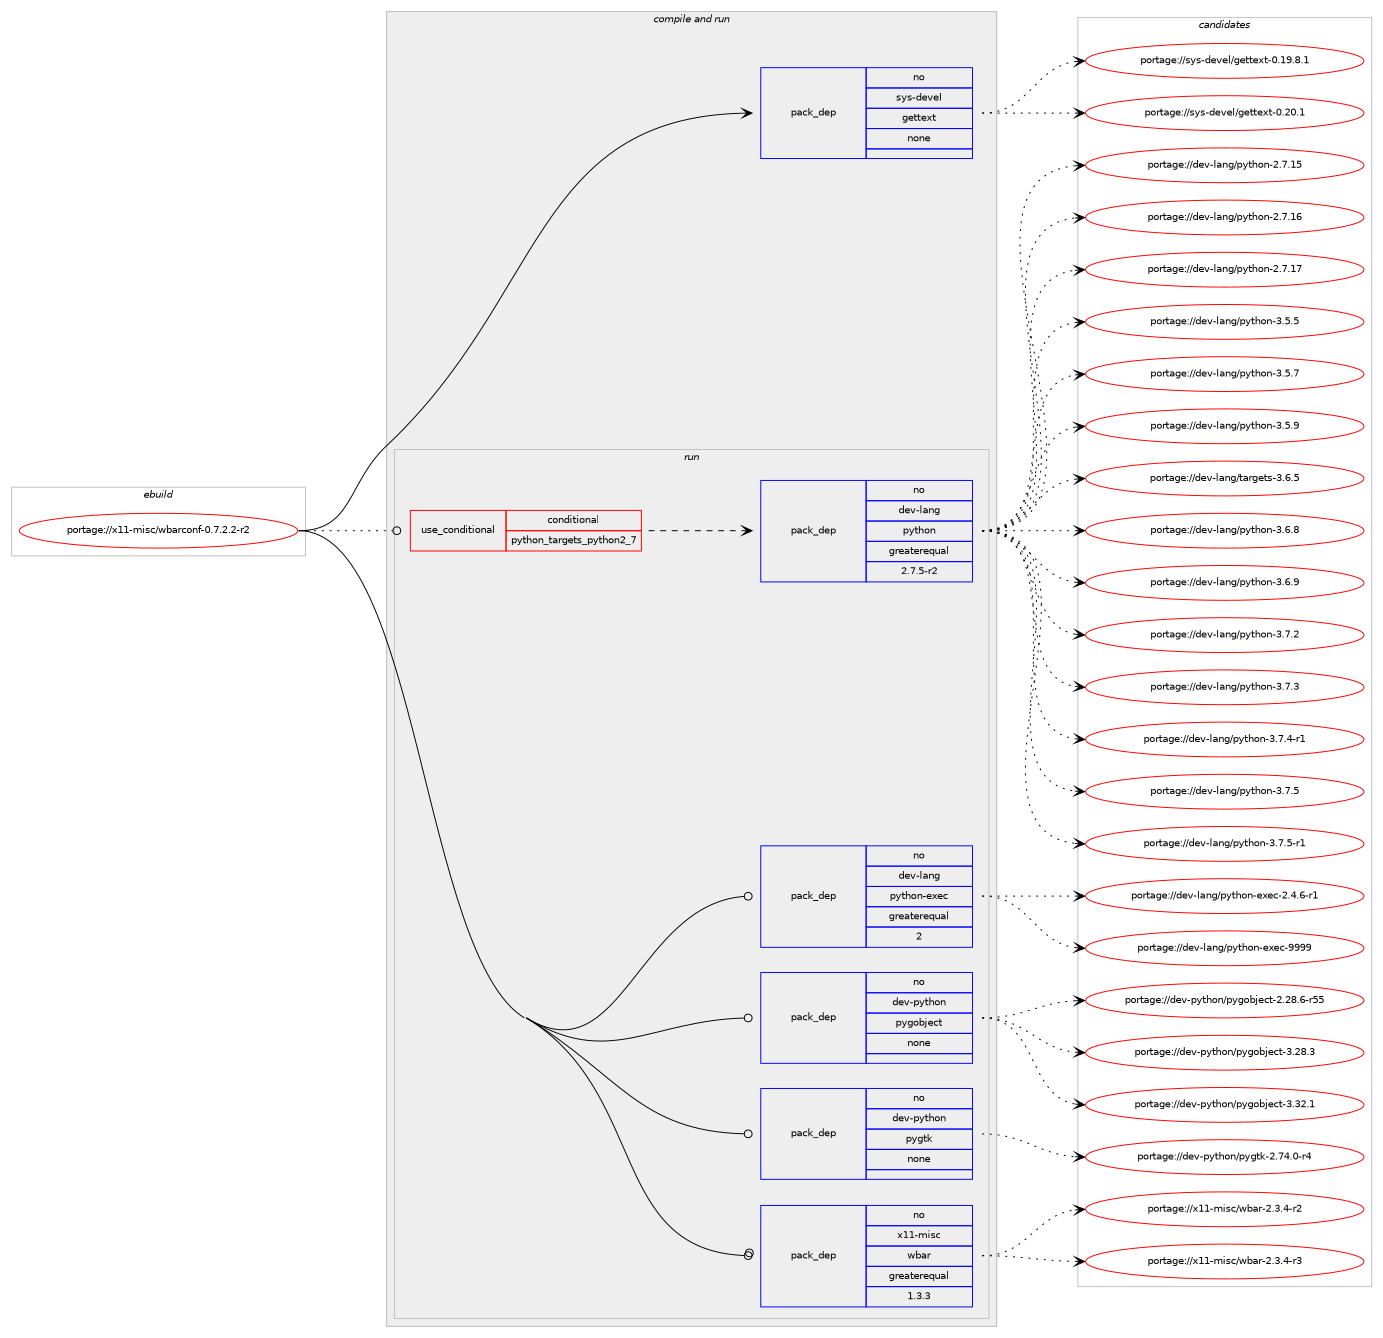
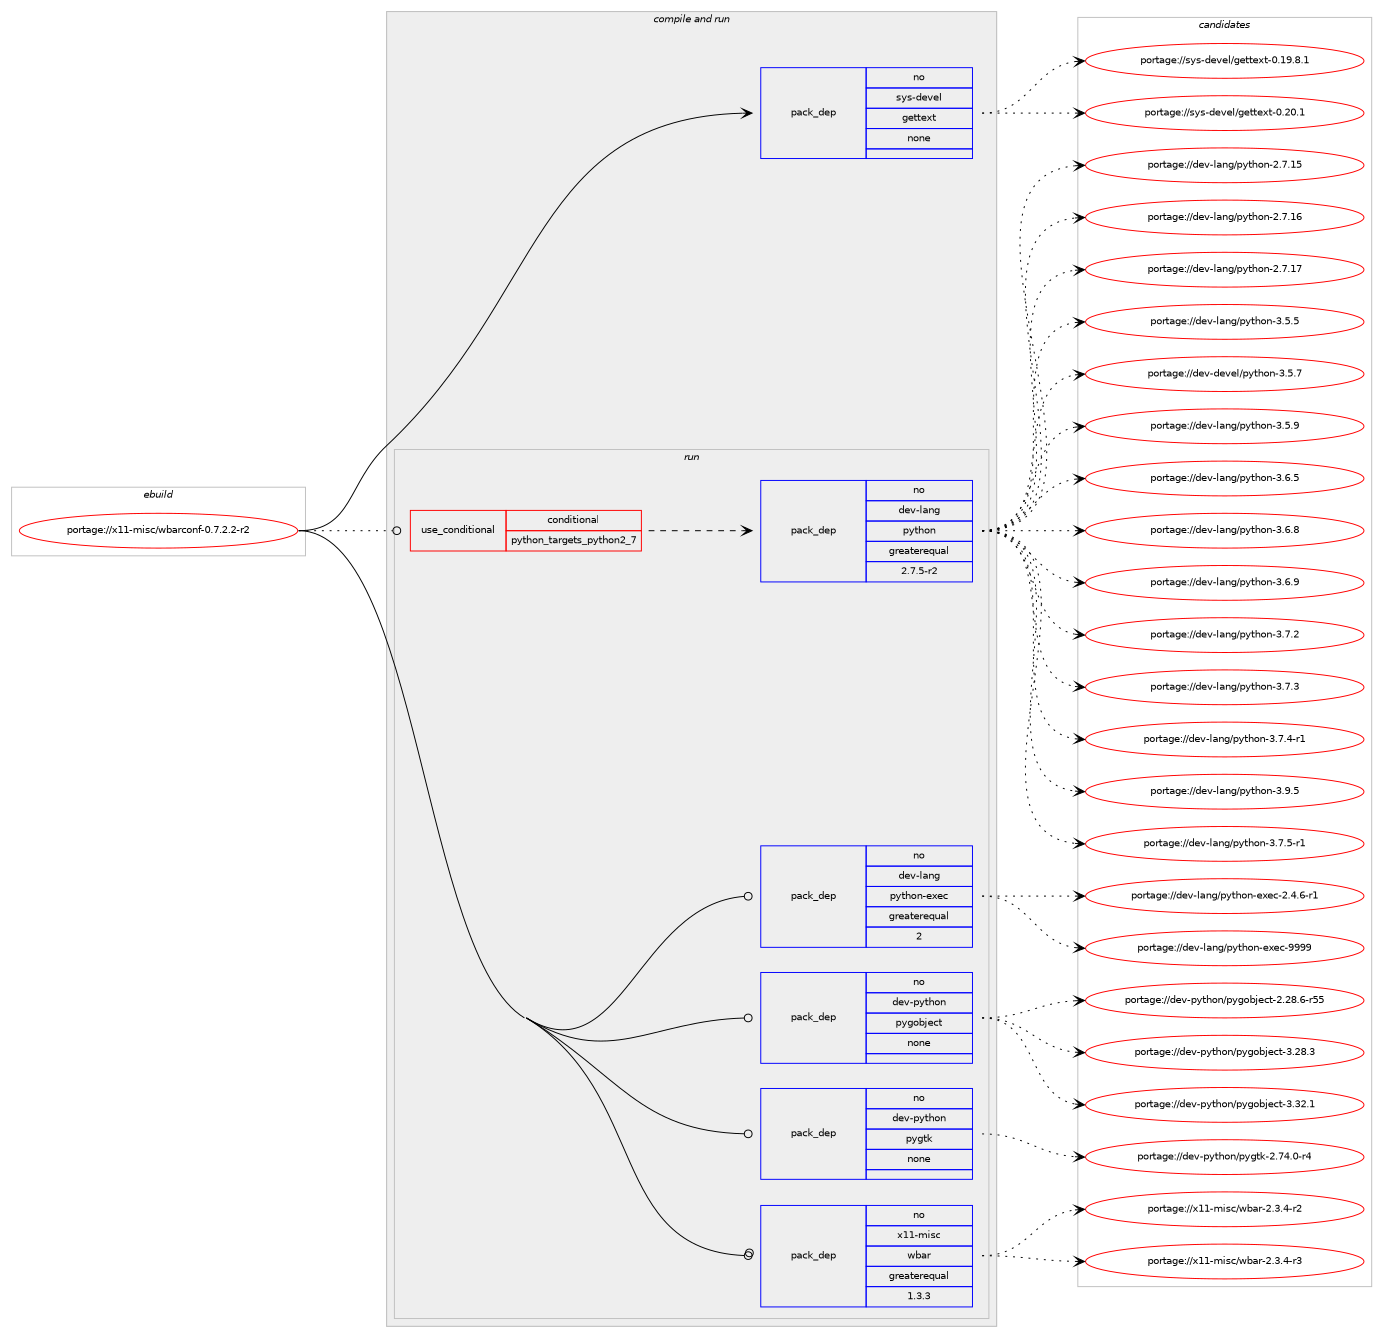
node "portage://dev-lang/python-3.5.7": label "portage://dev-lang/python-3.5.7" -> "portage://dev-devel/python-3.5.7"
node "portage://dev-lang/targets-3.6.5": label "portage://dev-lang/targets-3.6.5" -> "portage://dev-lang/python-3.6.5"
node "portage://dev-lang/python-3.7.5": label "portage://dev-lang/python-3.7.5" -> "portage://dev-lang/python-3.9.5"
